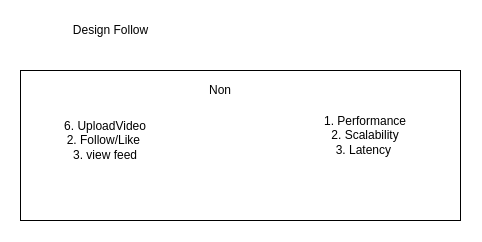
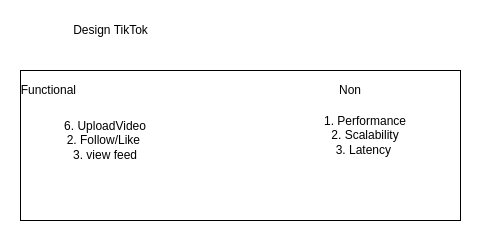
node "Design Follow": label "Design Follow" -> "Design TikTok"
node "Functional": added
node "Non": moved (221, 91) -> (351, 91)
